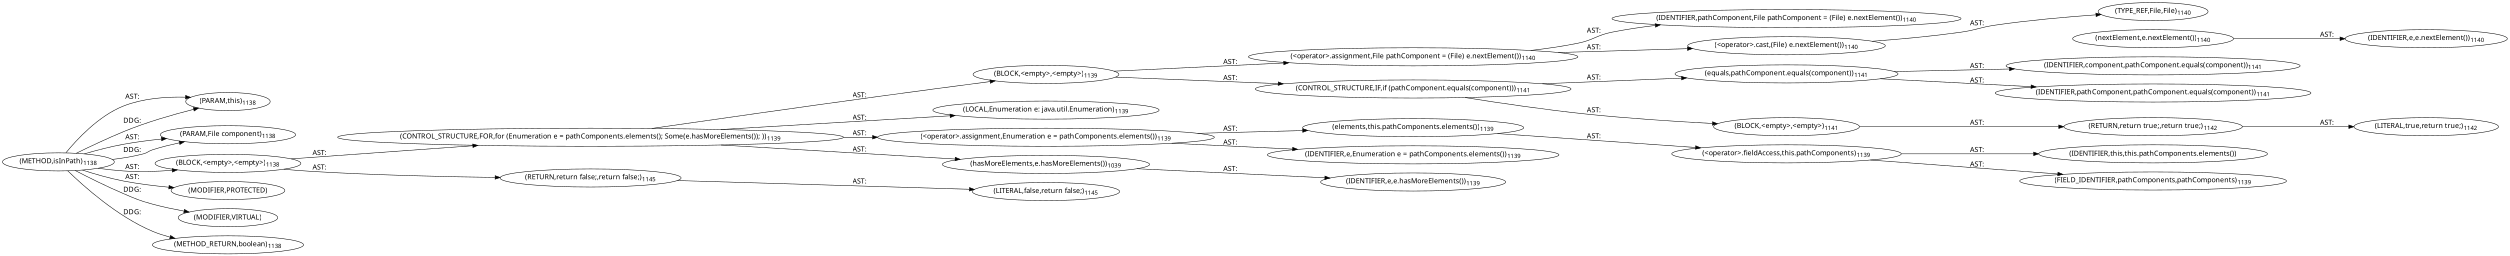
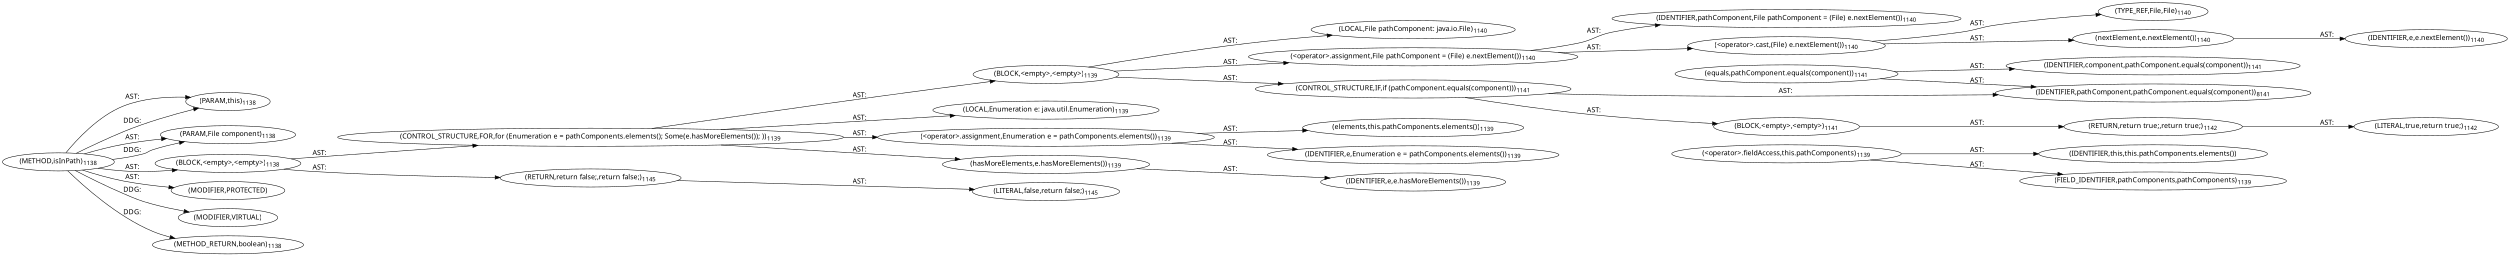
node "(LOCAL,File pathComponent: java.io.File)": added
edge "(<operator>.cast,(File) e.nextElement())" -> "(nextElement,e.nextElement())": added, label "AST:"
edge "(CONTROL_STRUCTURE,IF,if (pathComponent.equals(component)))" -> "(equals,pathComponent.equals(component))": now "(CONTROL_STRUCTURE,IF,if (pathComponent.equals(component)))" -> "(IDENTIFIER,pathComponent,pathComponent.equals(component))"
node "(IDENTIFIER,pathComponent,pathComponent.equals(component))": text "1141" -> "8141"
edge "(elements,this.pathComponents.elements())" -> "(<operator>.fieldAccess,this.pathComponents)": removed, label "AST:"
node "(hasMoreElements,e.hasMoreElements())": text "1039" -> "1139"
